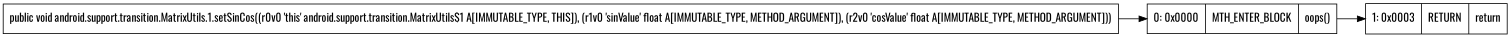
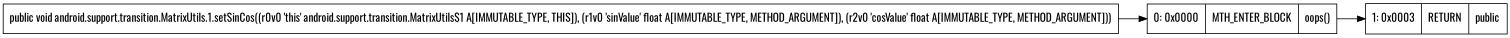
node "1: 0x0003": text "return" -> "public"
